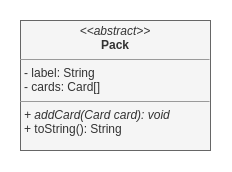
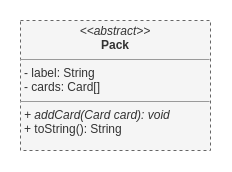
node "<<abstract>> Pack - label: String - cards: Card[] + addCard(Card card): void + toString(): String": style solid -> dashed
